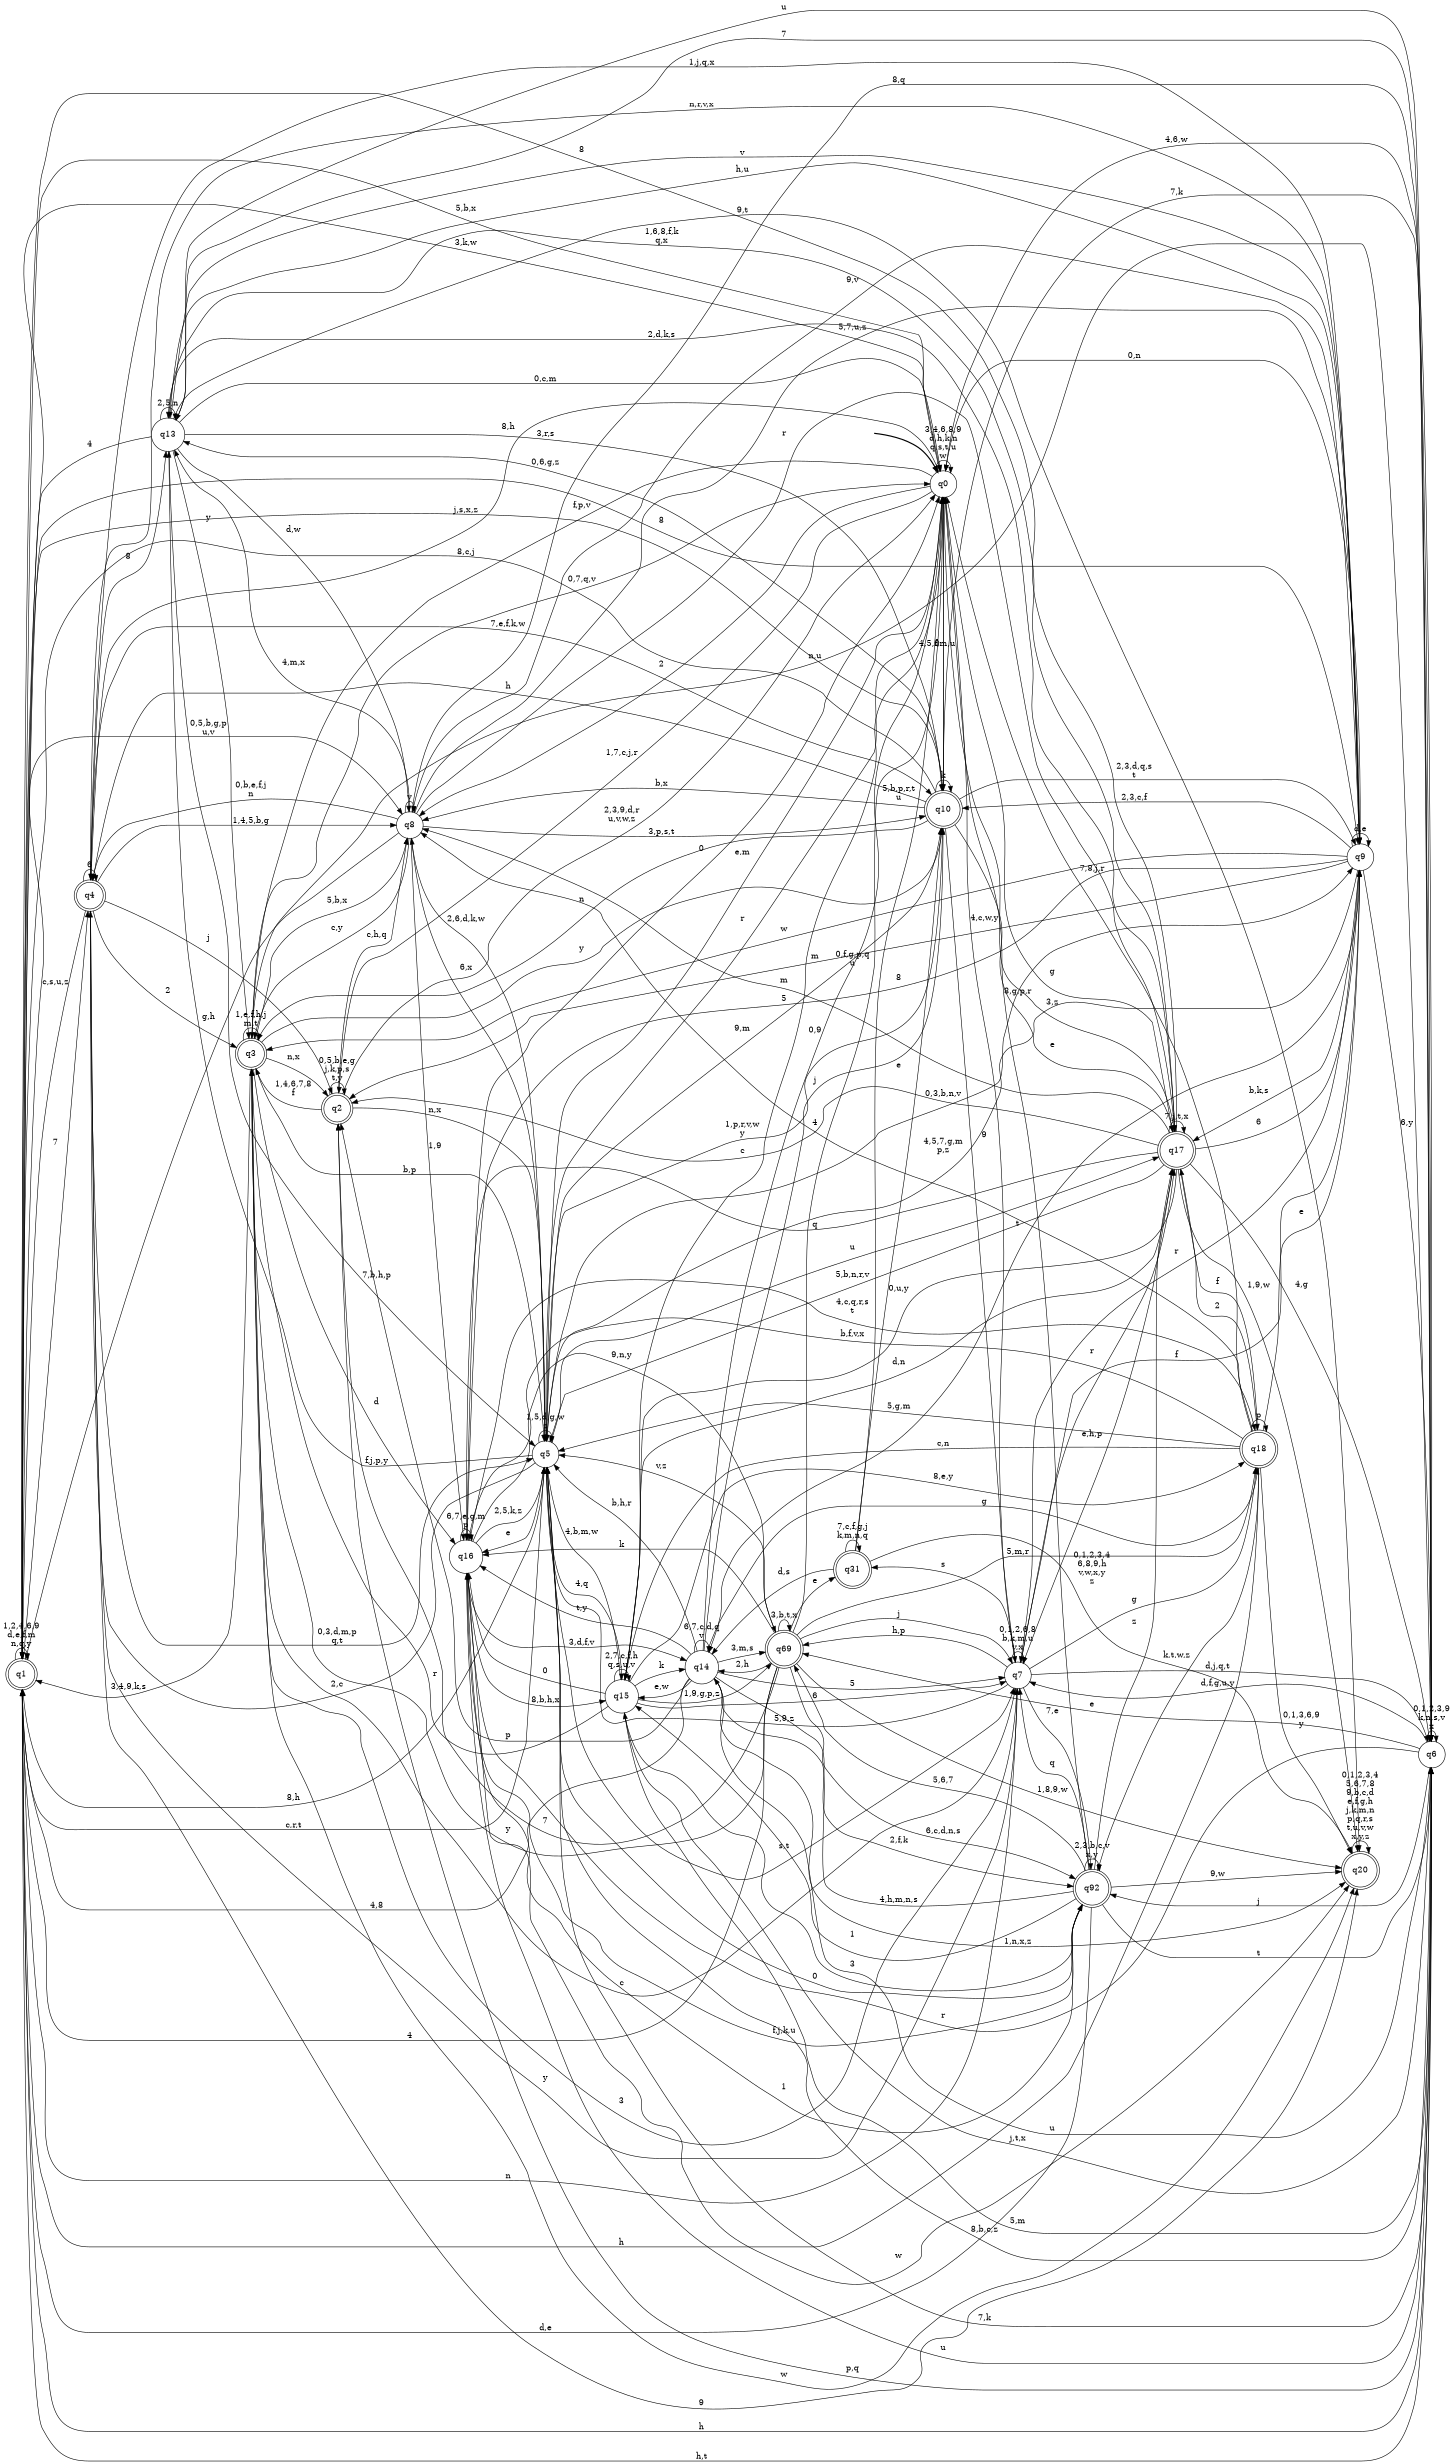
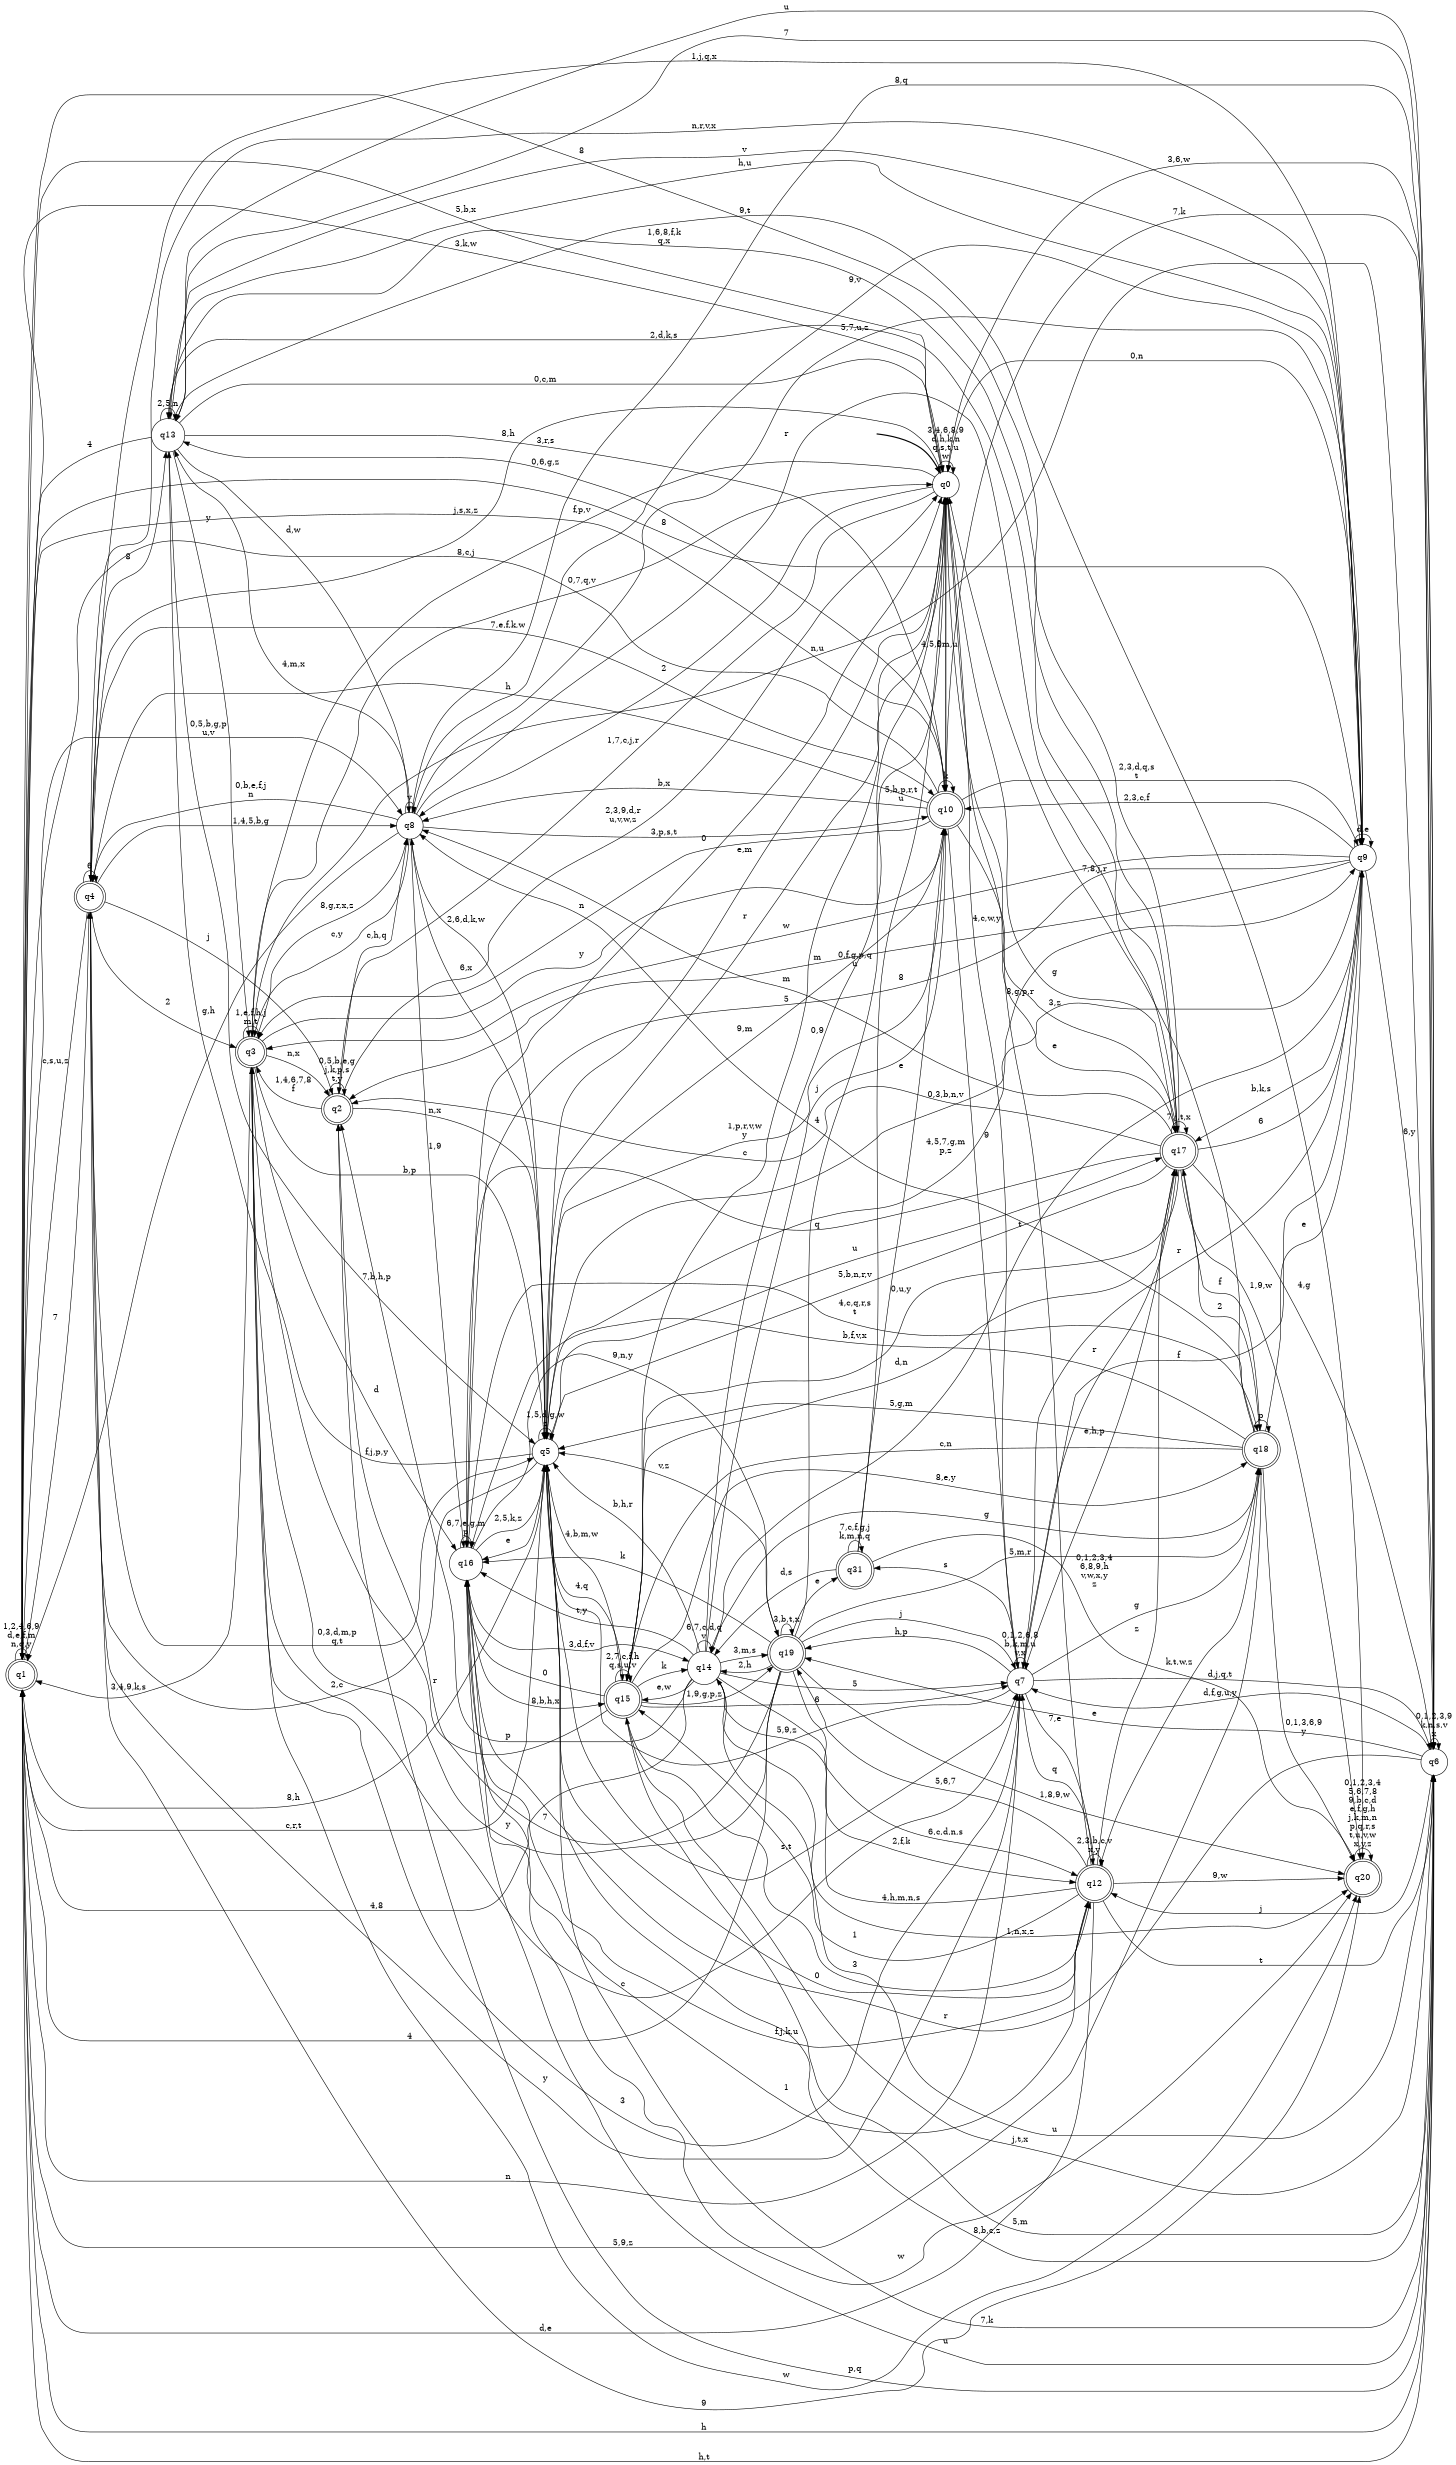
edge "q6" -> "q0": label "4,6,w" -> "3,6,w"
edge "q3" -> "q8": label "5,b,x" -> "8,g,r,x,z"
node "q69": label "q69" -> "q19"
node "q15": shape circle -> doublecircle
node "q92": label "q92" -> "q12"
edge "q18" -> "q1": label "h" -> "5,9,z"
